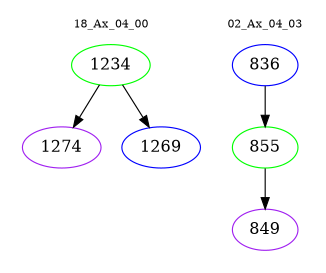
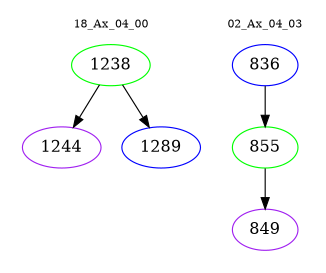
node "1234": label "1234" -> "1238"
node "1274": label "1274" -> "1244"
node "1269": label "1269" -> "1289"
